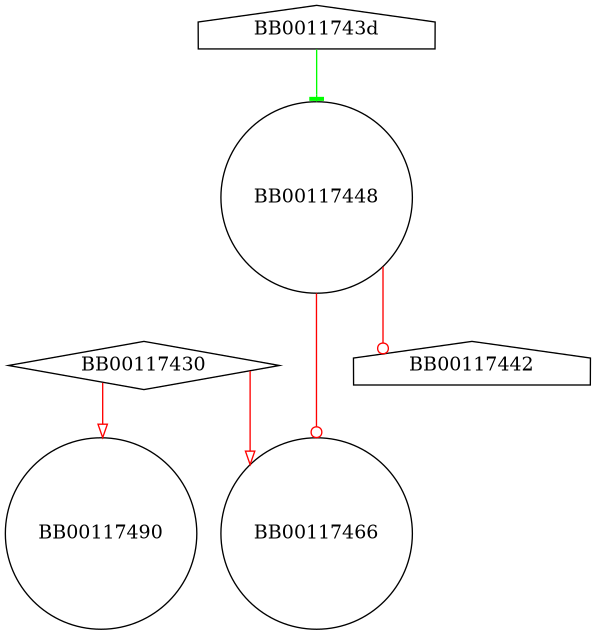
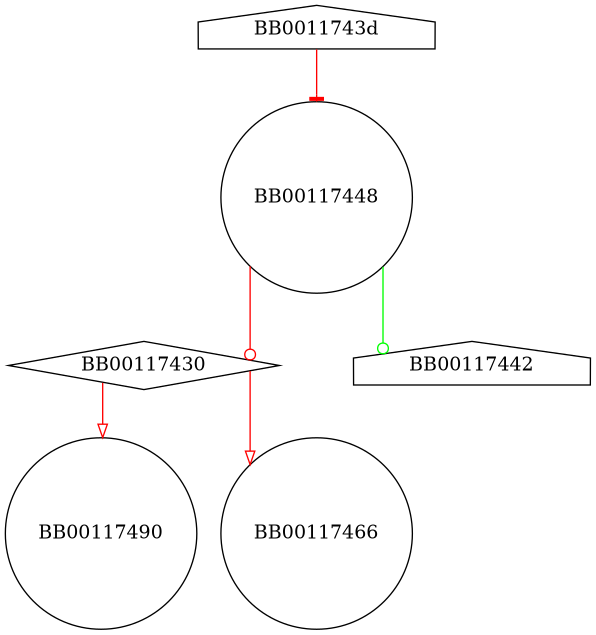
edge "BB0011743d" -> "BB00117448": color green -> red
edge "BB00117448" -> "BB00117442": color red -> green
edge "BB00117448" -> "BB00117466": now "BB00117448" -> "BB00117430"
